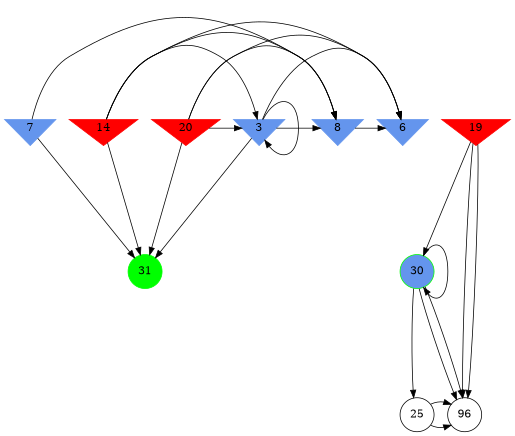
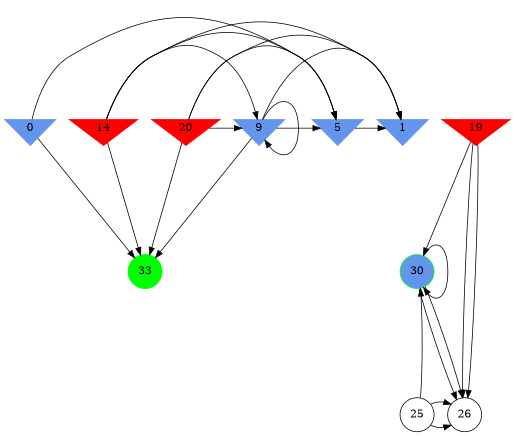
node "7": label "7" -> "0"
node "3": label "3" -> "9"
node "8": label "8" -> "5"
node "6": label "6" -> "1"
node "31": label "31" -> "33"
edge "30" -> "25": reversed
node "96": label "96" -> "26"
